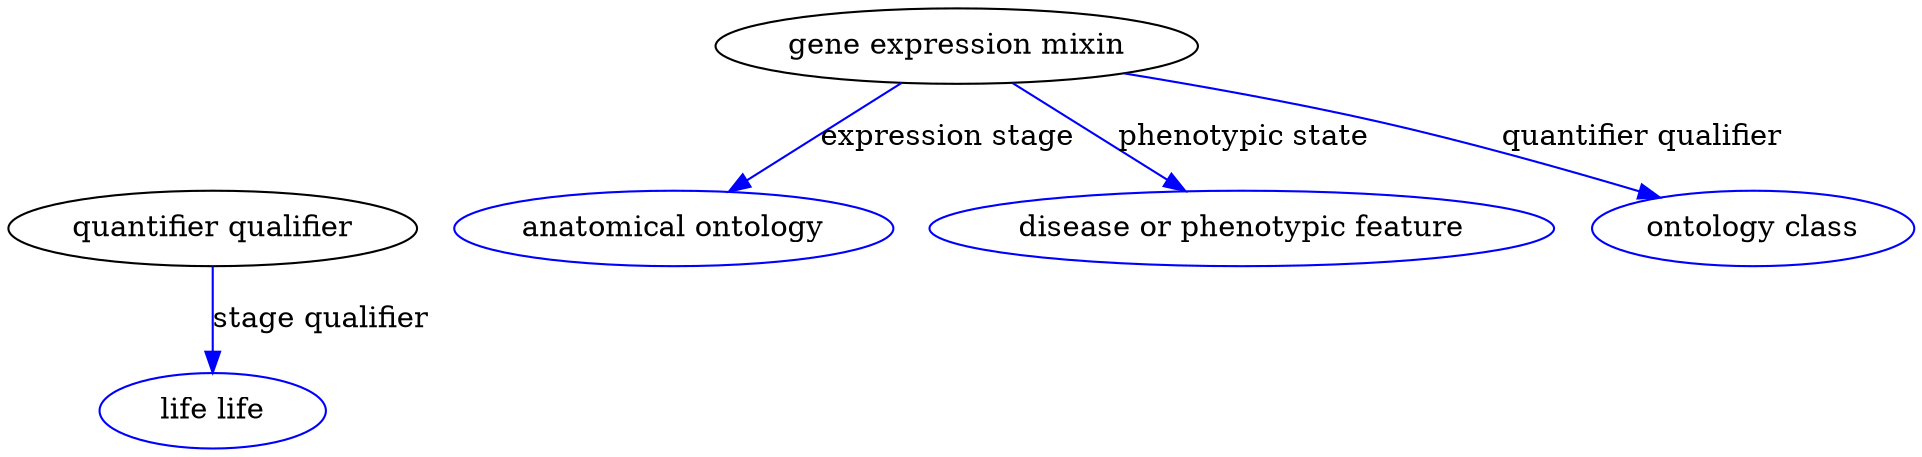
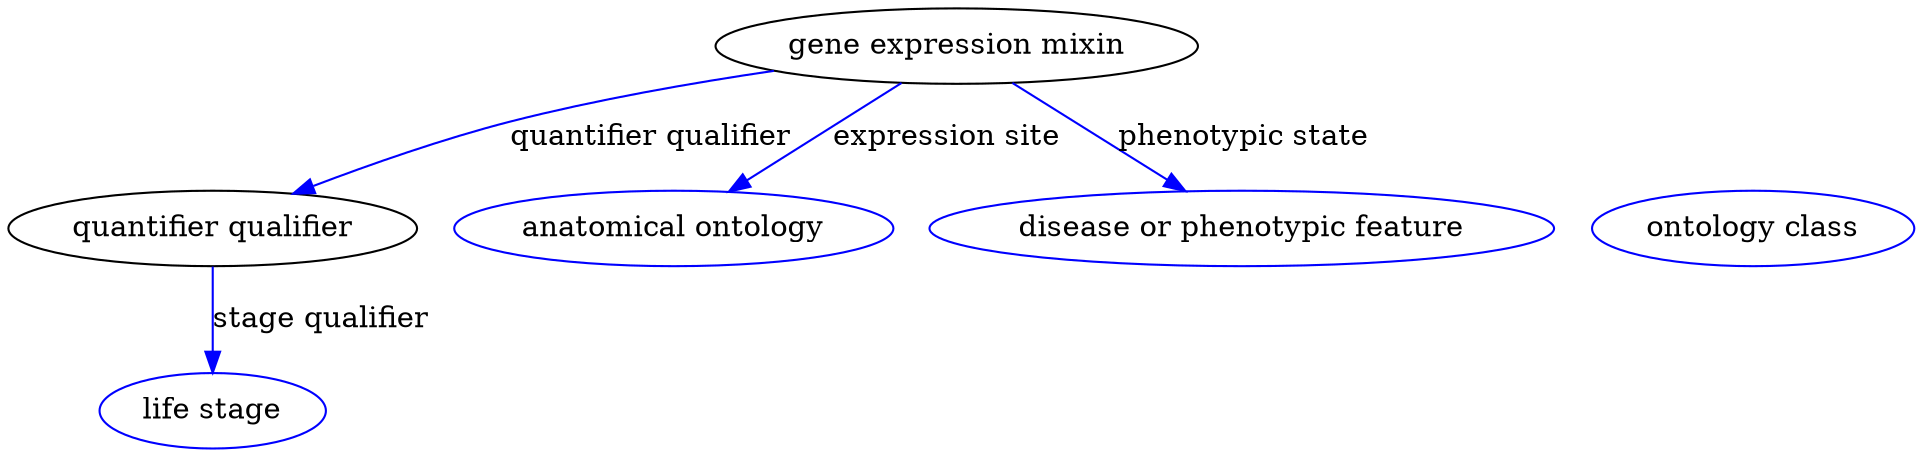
edge "gene expression mixin" -> "ontology class": now "gene expression mixin" -> "quantifier qualifier"
edge "gene expression mixin" -> "anatomical ontology": label "expression stage" -> "expression site"
node "life life": label "life life" -> "life stage"
